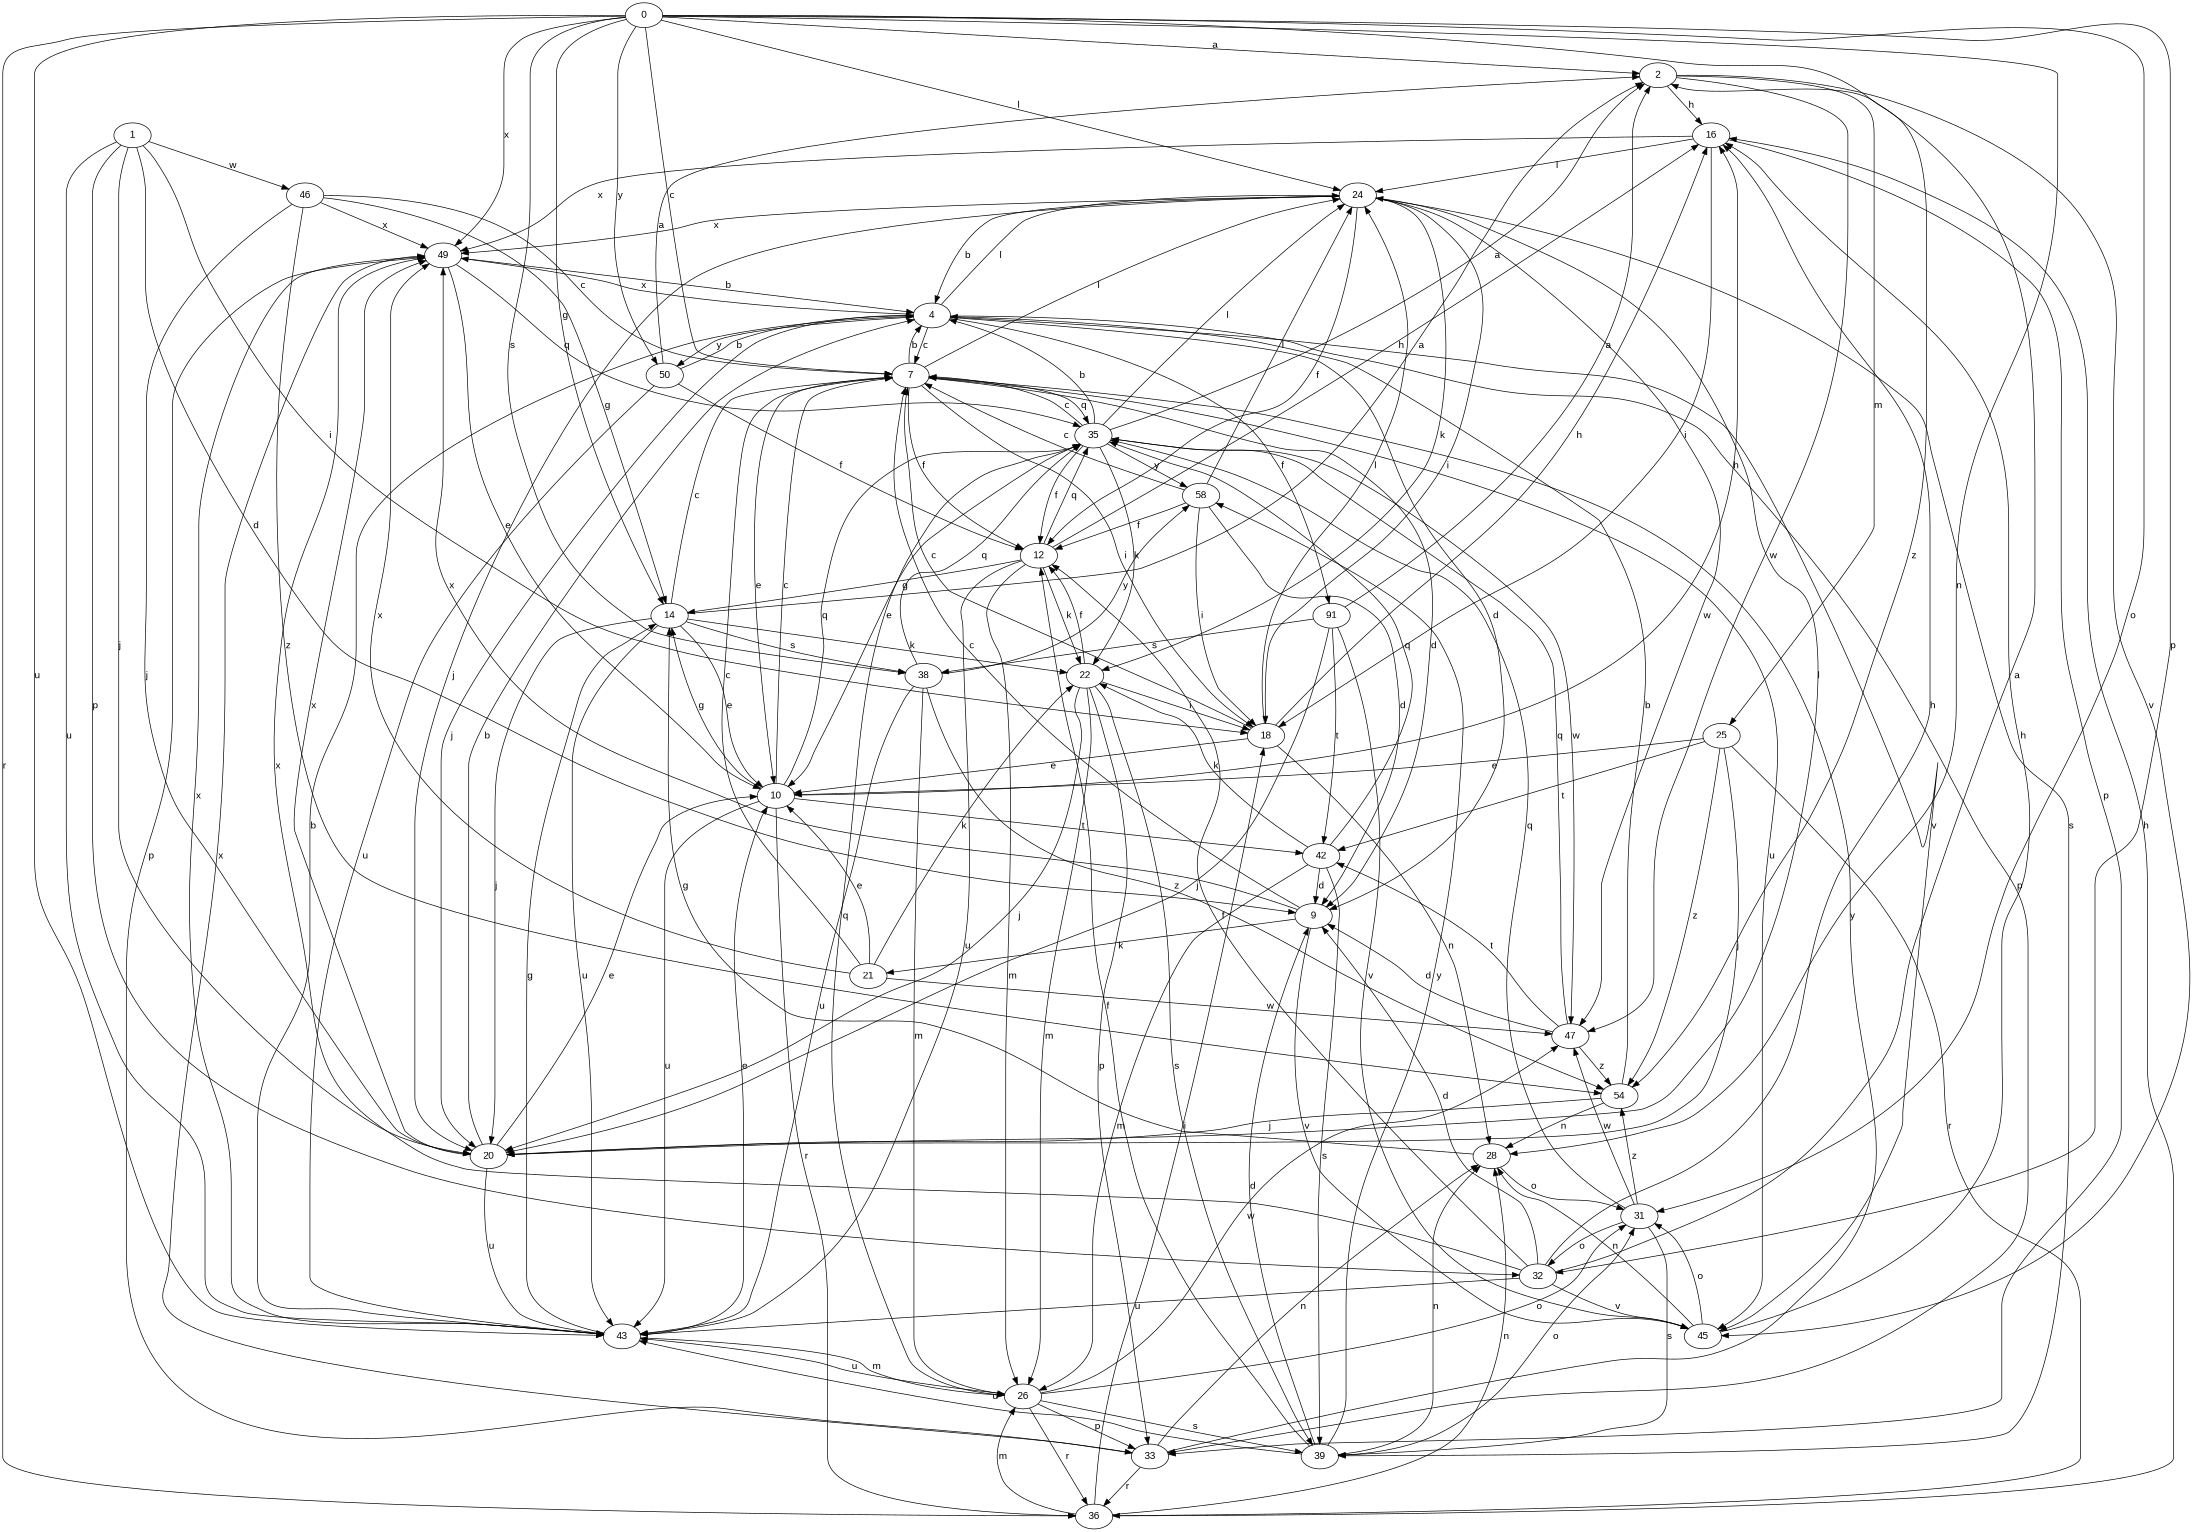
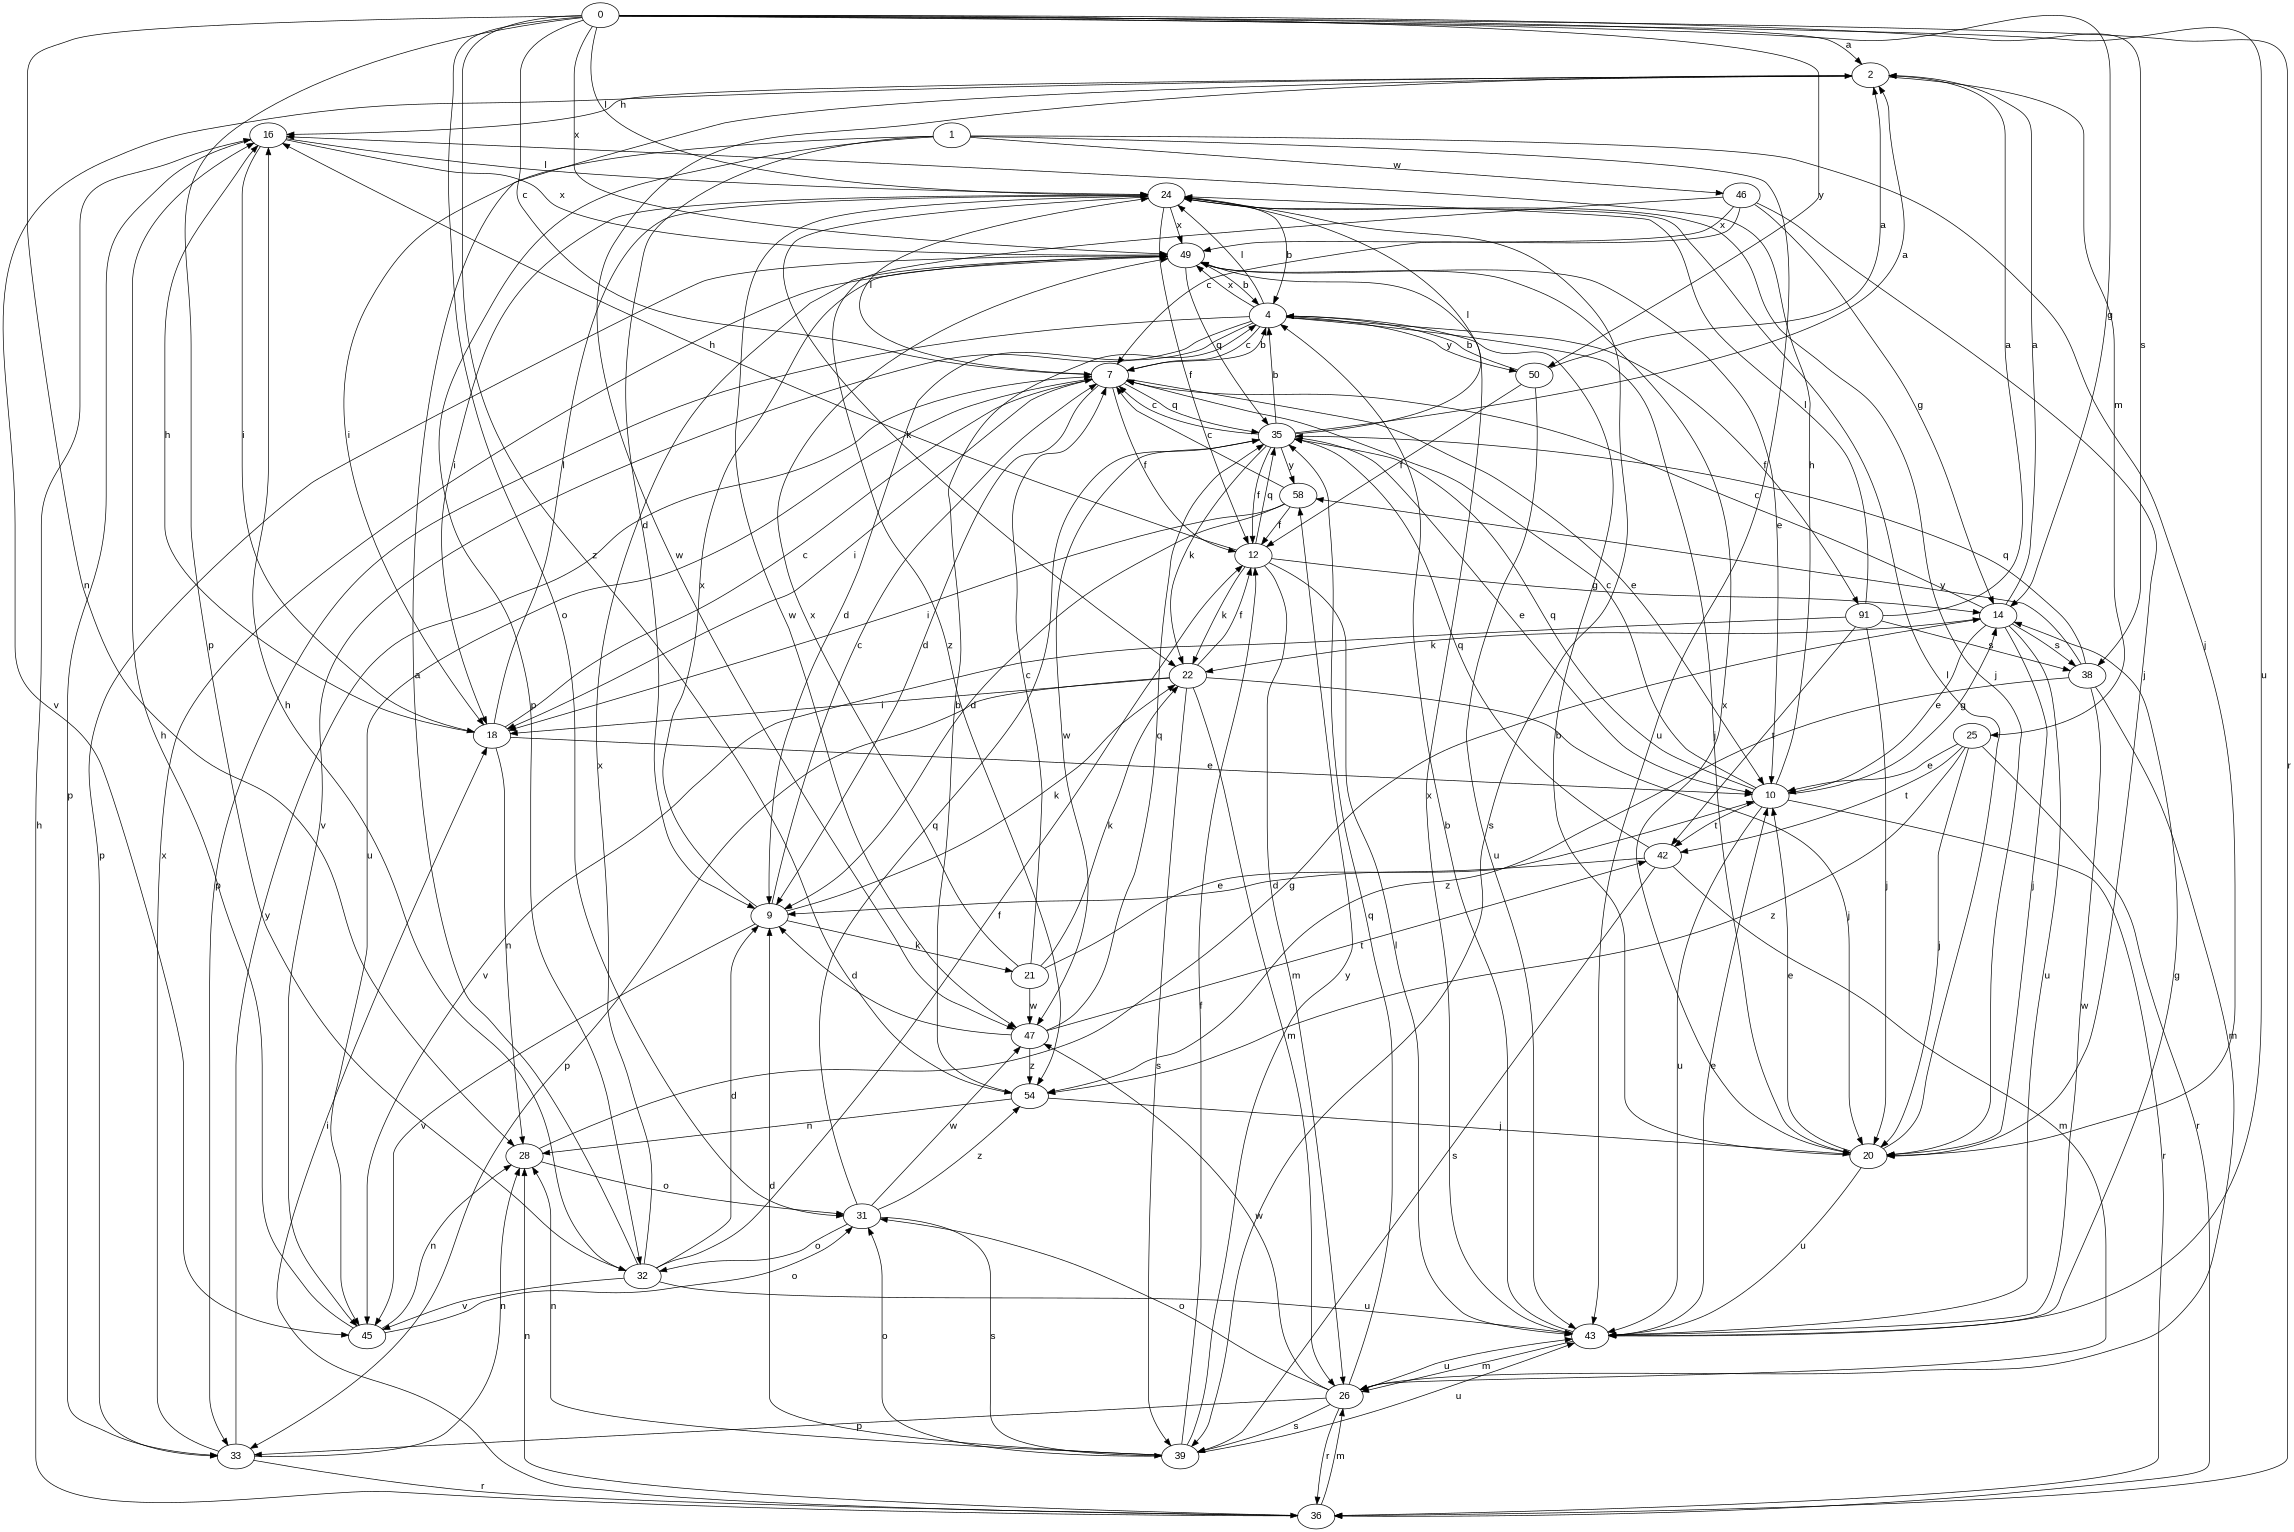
edge "58" -> "24": now "91" -> "24"
edge "42" -> "22": now "9" -> "22"
edge "12" -> "43": label "u" -> "l"
edge "38" -> "43": label "u" -> "w"
